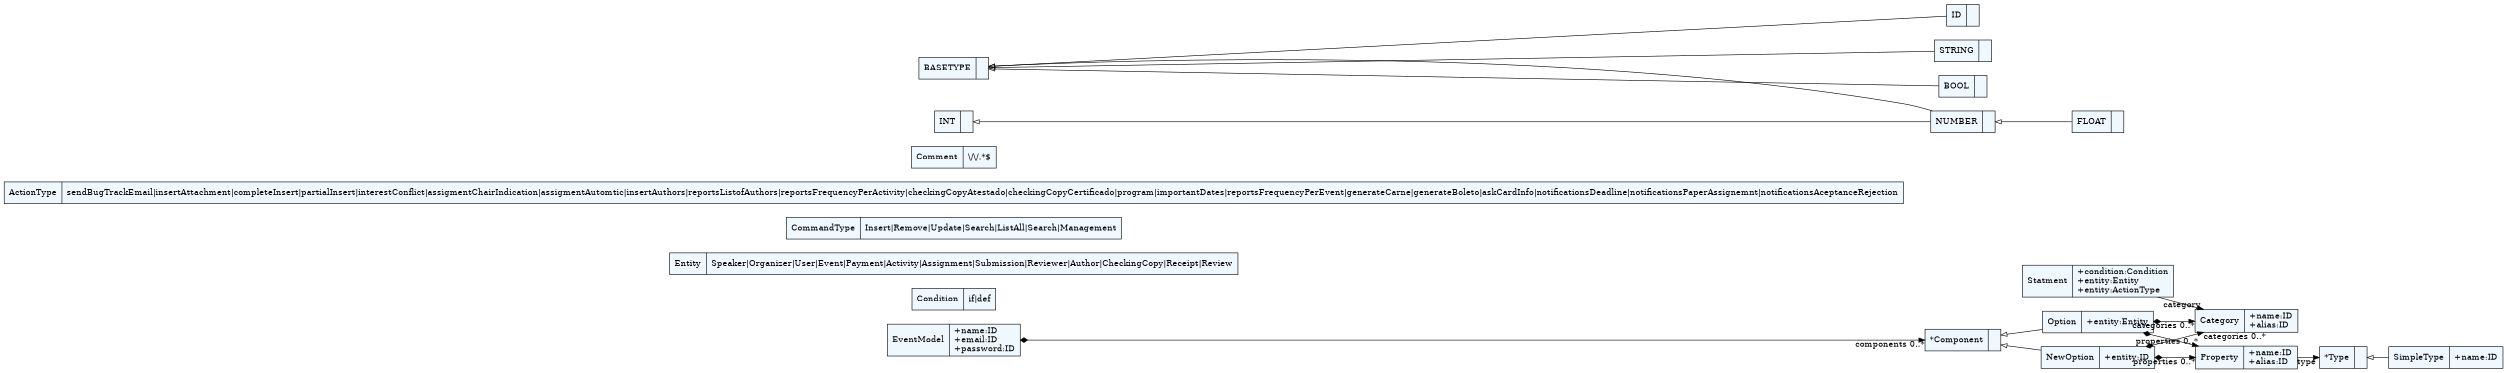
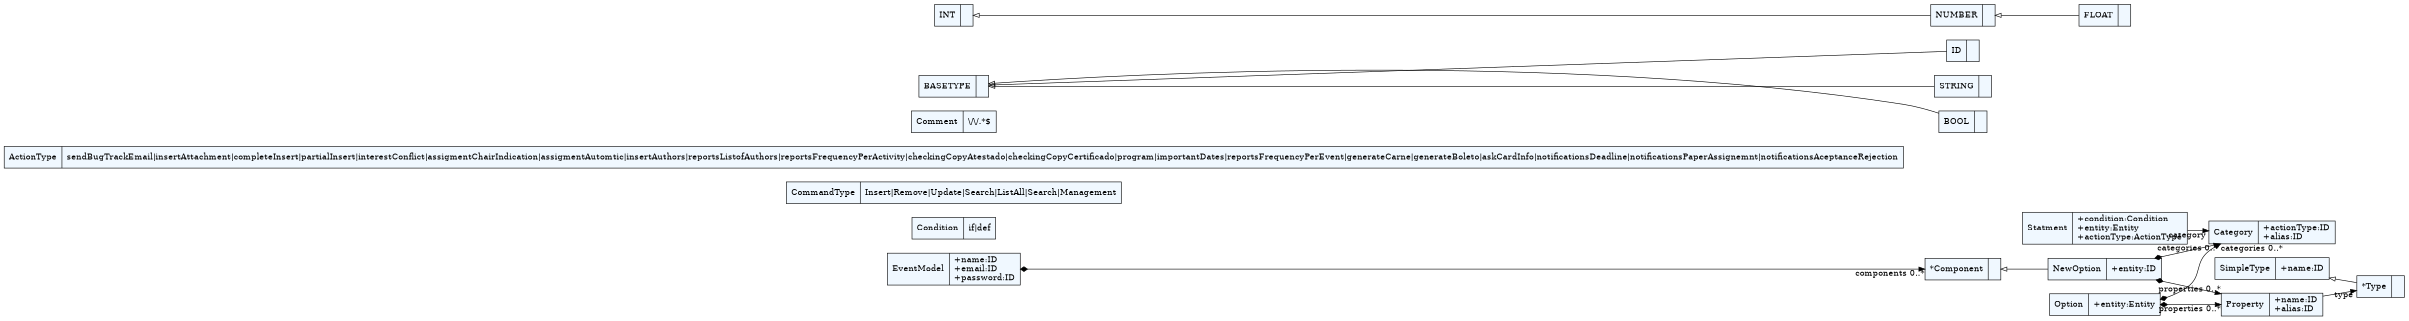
edge "NUMBER" -> "BASETYPE": removed
node "Entity": removed
node "Statment": text "+entity:ActionType" -> "+actionType:ActionType"
node "Category": text "+name:ID" -> "+actionType:ID"
edge "Option" -> "*Component": removed
edge "SimpleType" -> "*Type": reversed
